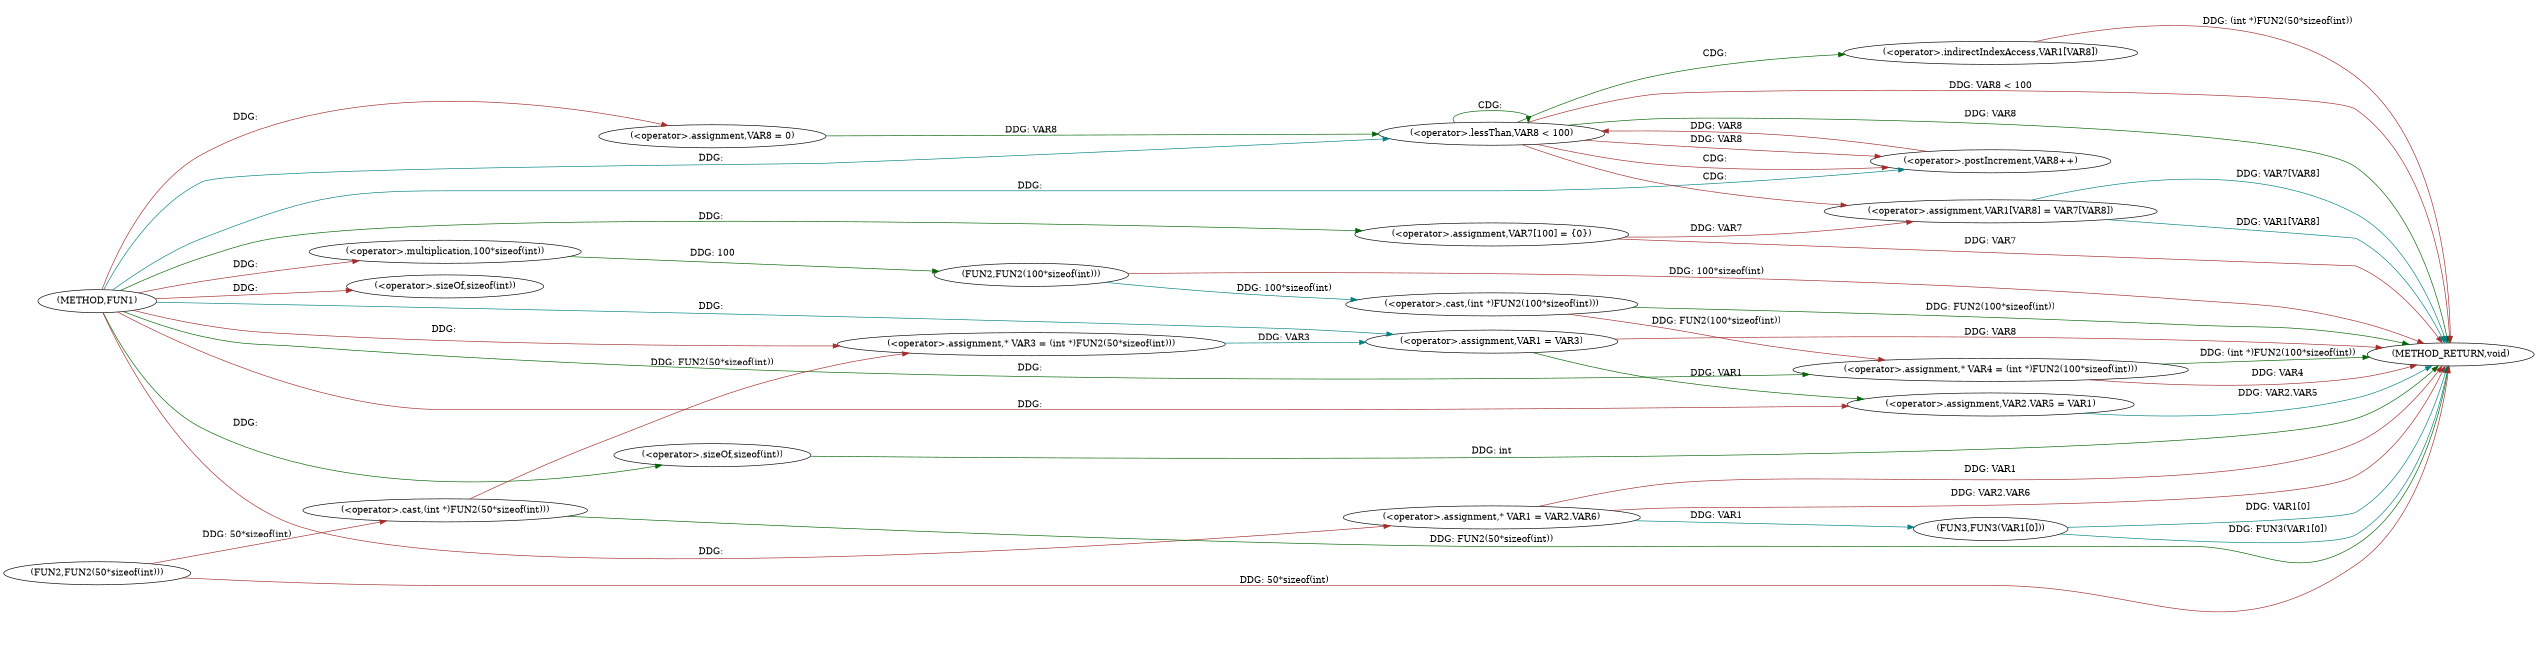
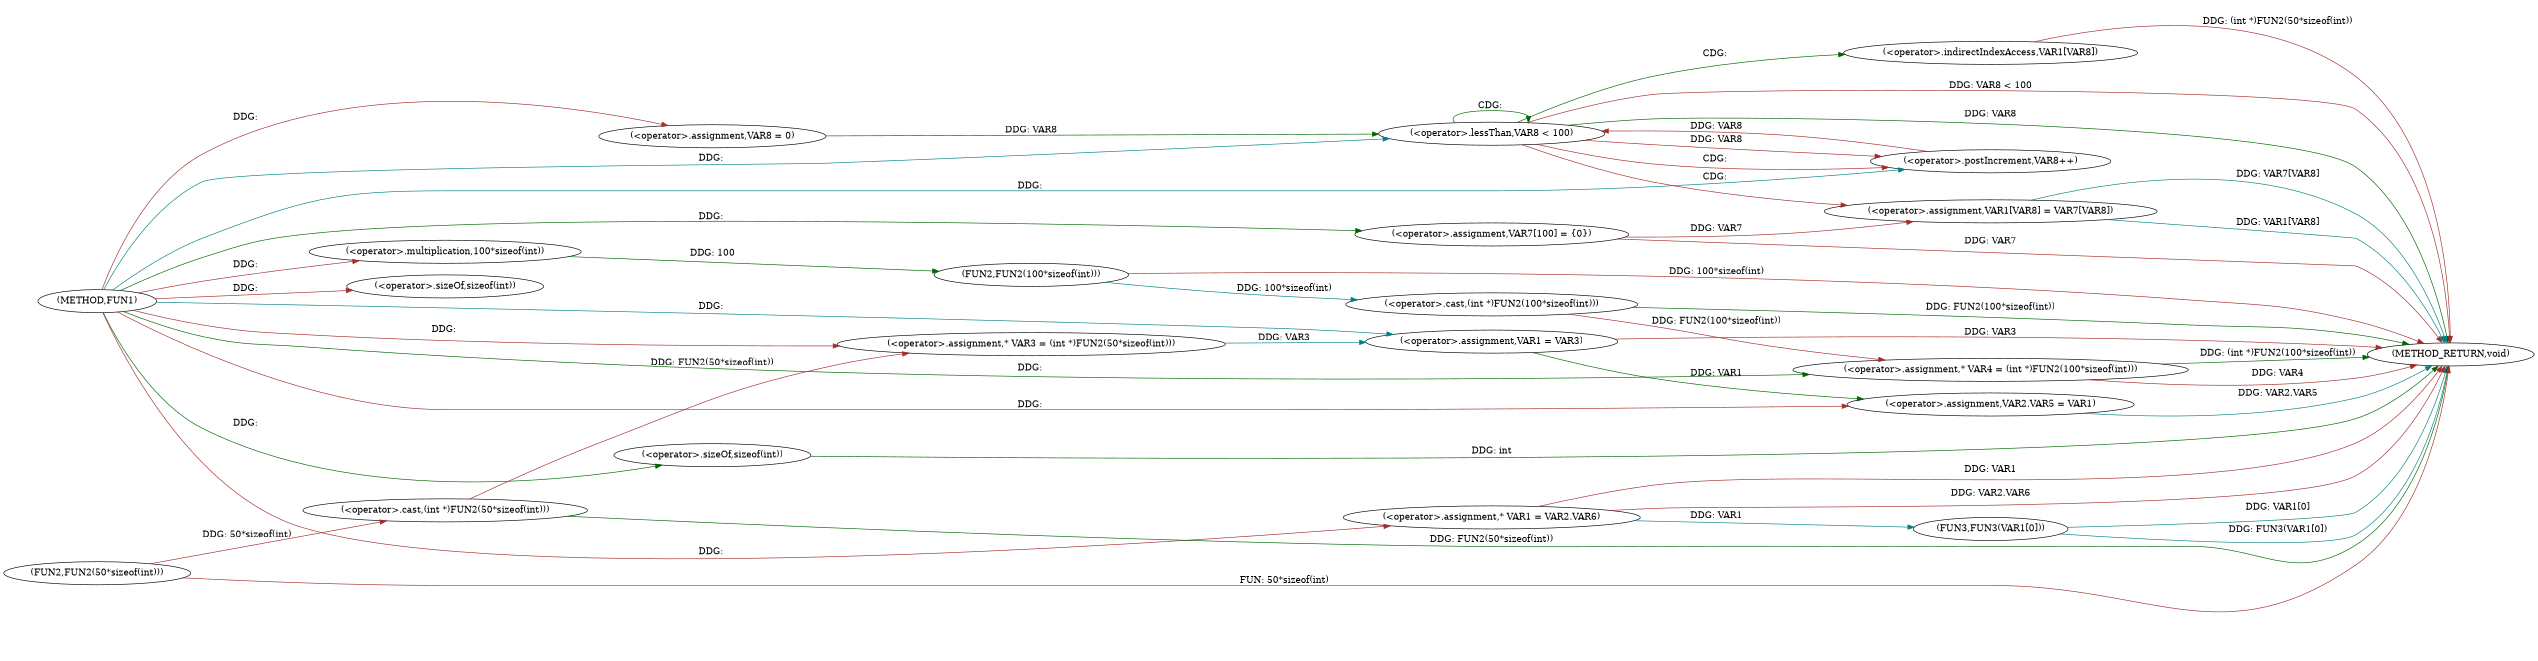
edge "(<operator>.assignment,VAR1 = VAR3)" -> "(METHOD_RETURN,void)": label "DDG: VAR8" -> "DDG: VAR3"
edge "(FUN2,FUN2(50*sizeof(int)))" -> "(METHOD_RETURN,void)": label "DDG: 50*sizeof(int)" -> "FUN: 50*sizeof(int)"
